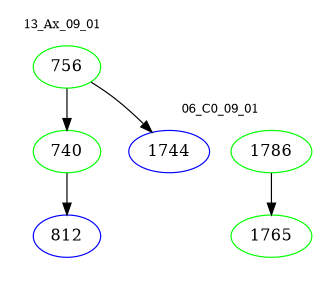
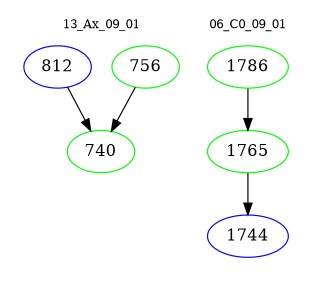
edge "756" -> "1744": now "1765" -> "1744"
edge "740" -> "812": reversed
